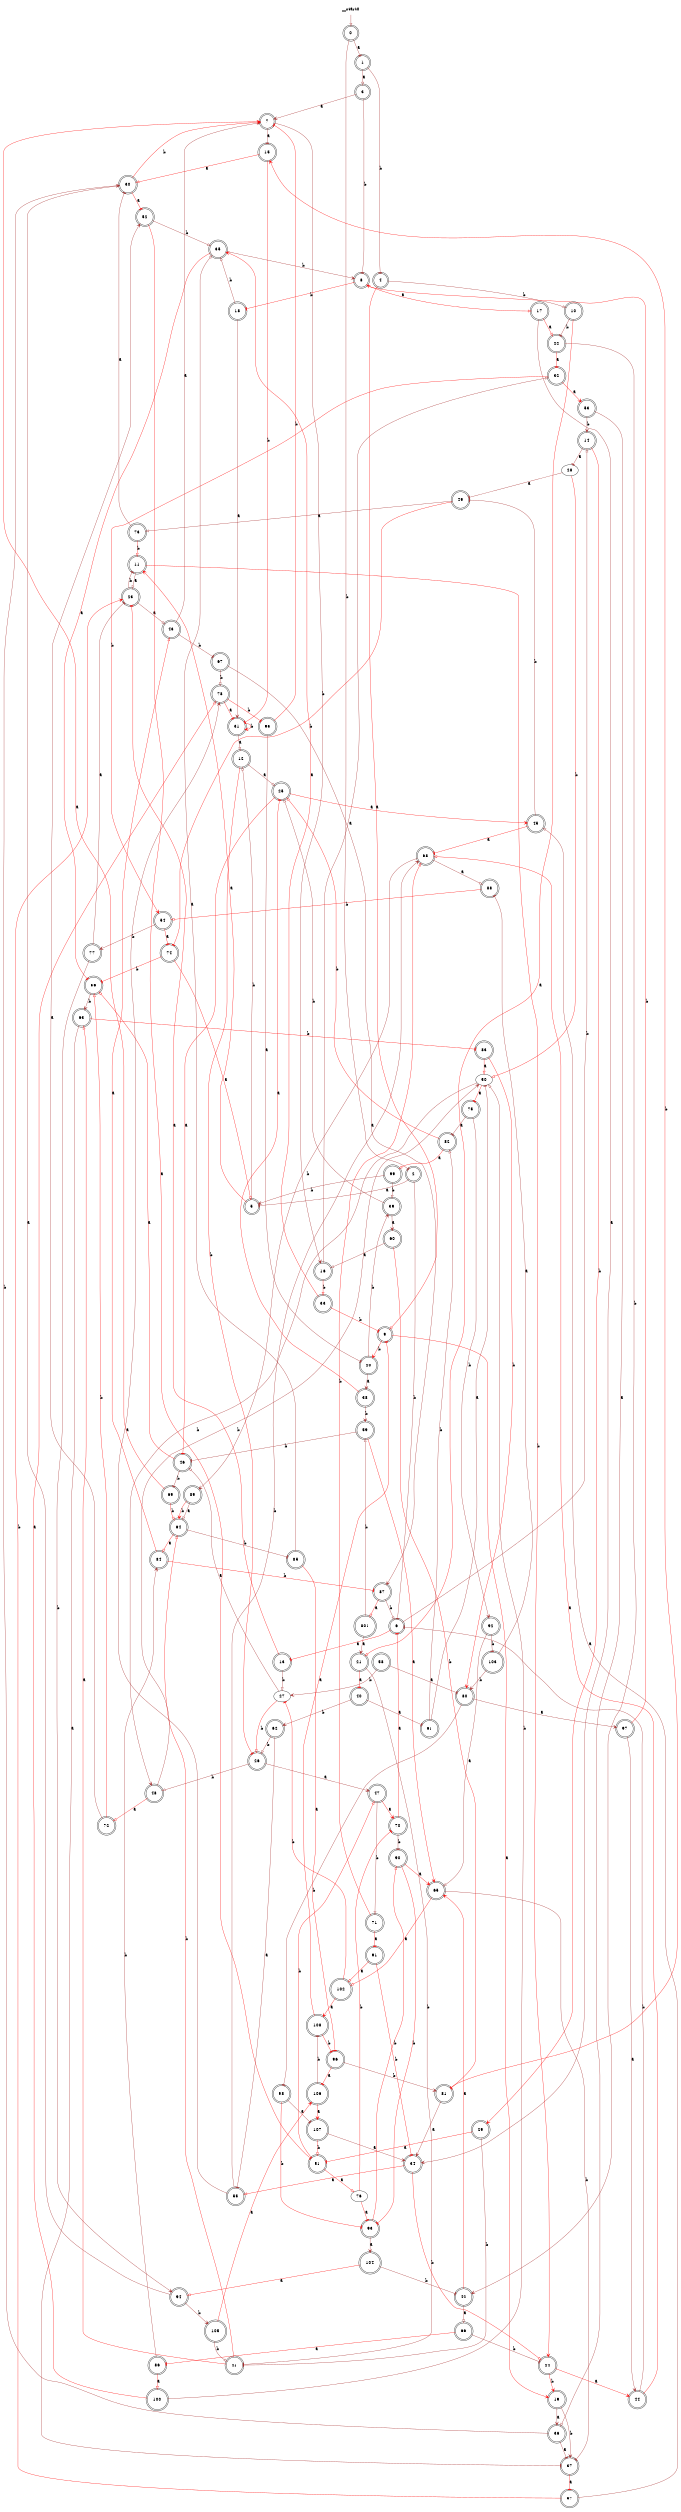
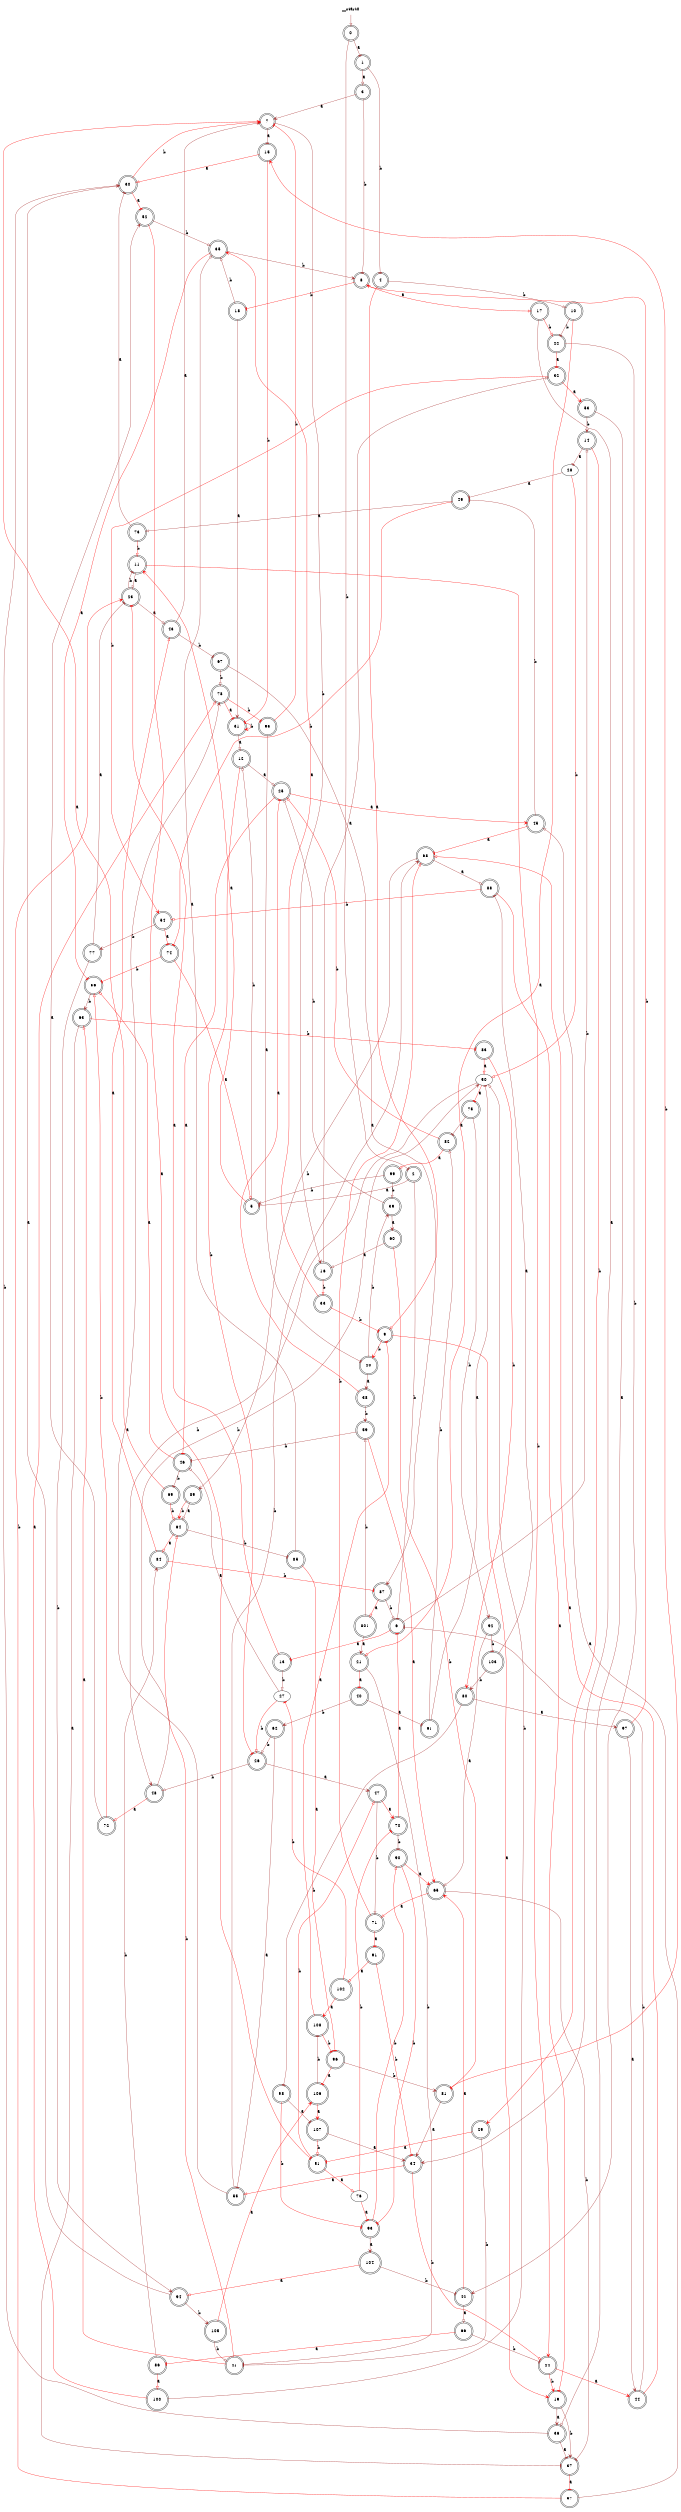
edge "17" -> "22": label "a" -> "b"
edge "88" -> "19": added, label "a"
node "58": removed
edge "65" -> "102": now "65" -> "71"
